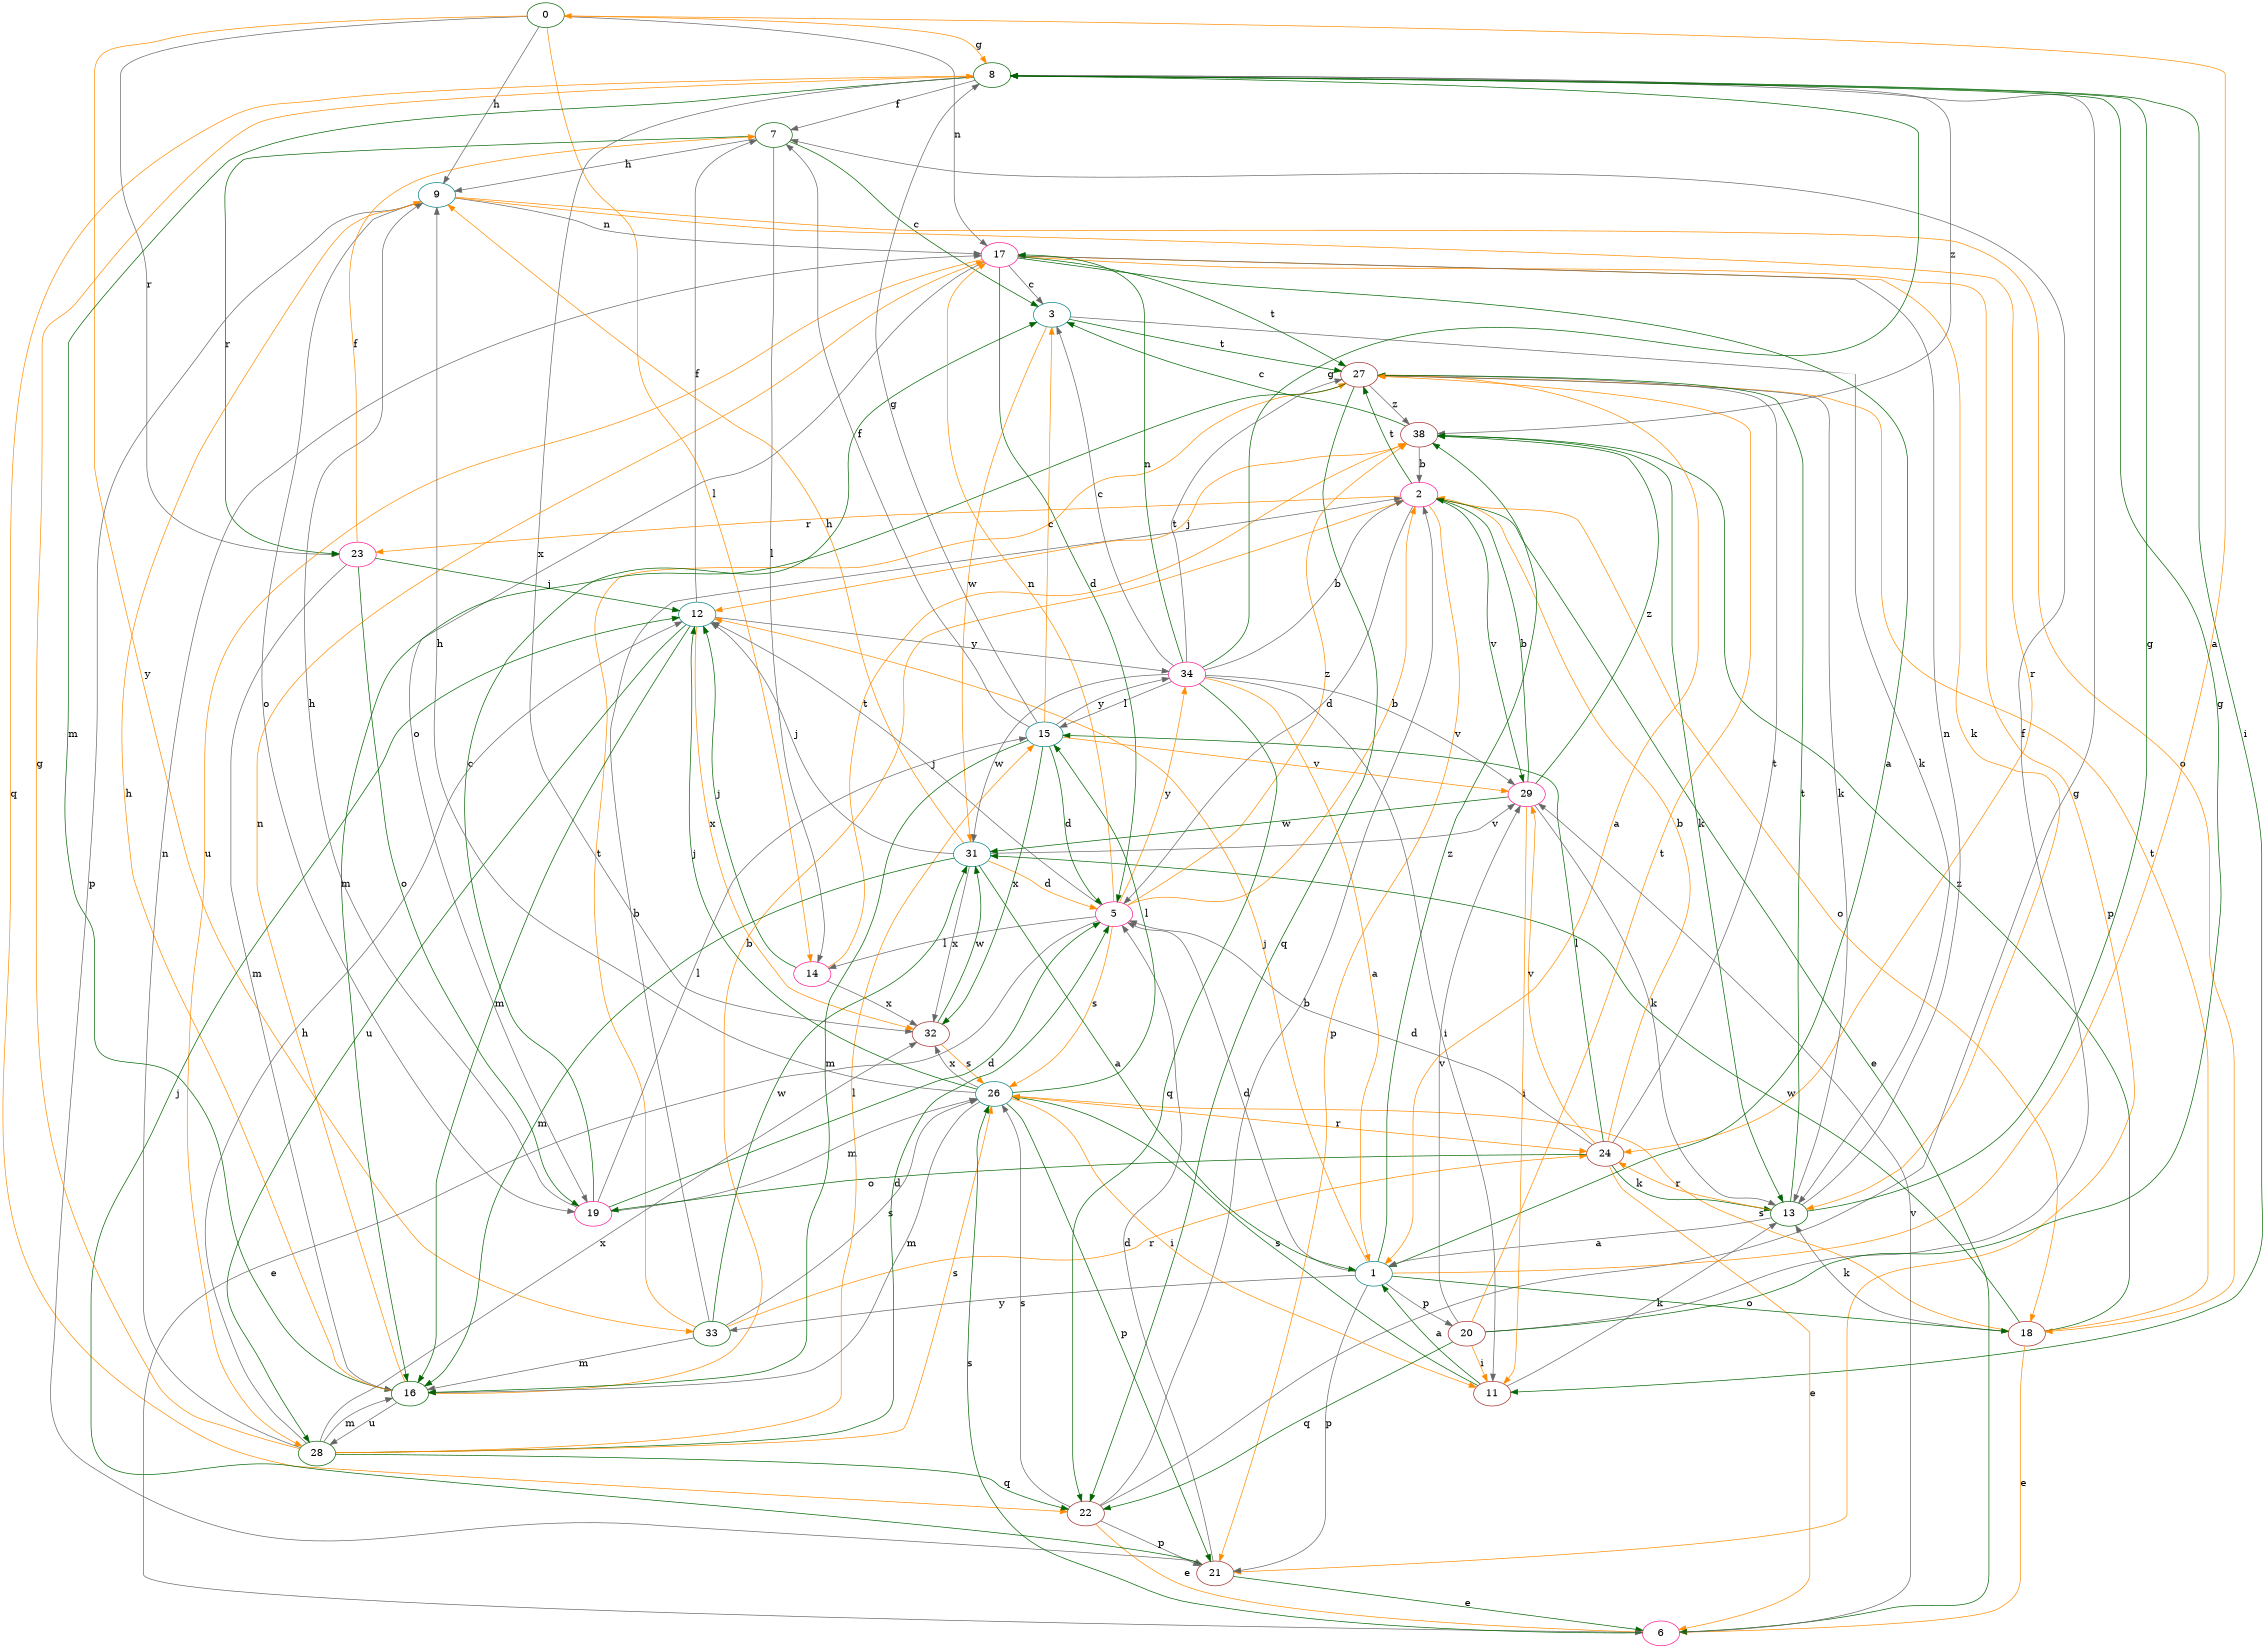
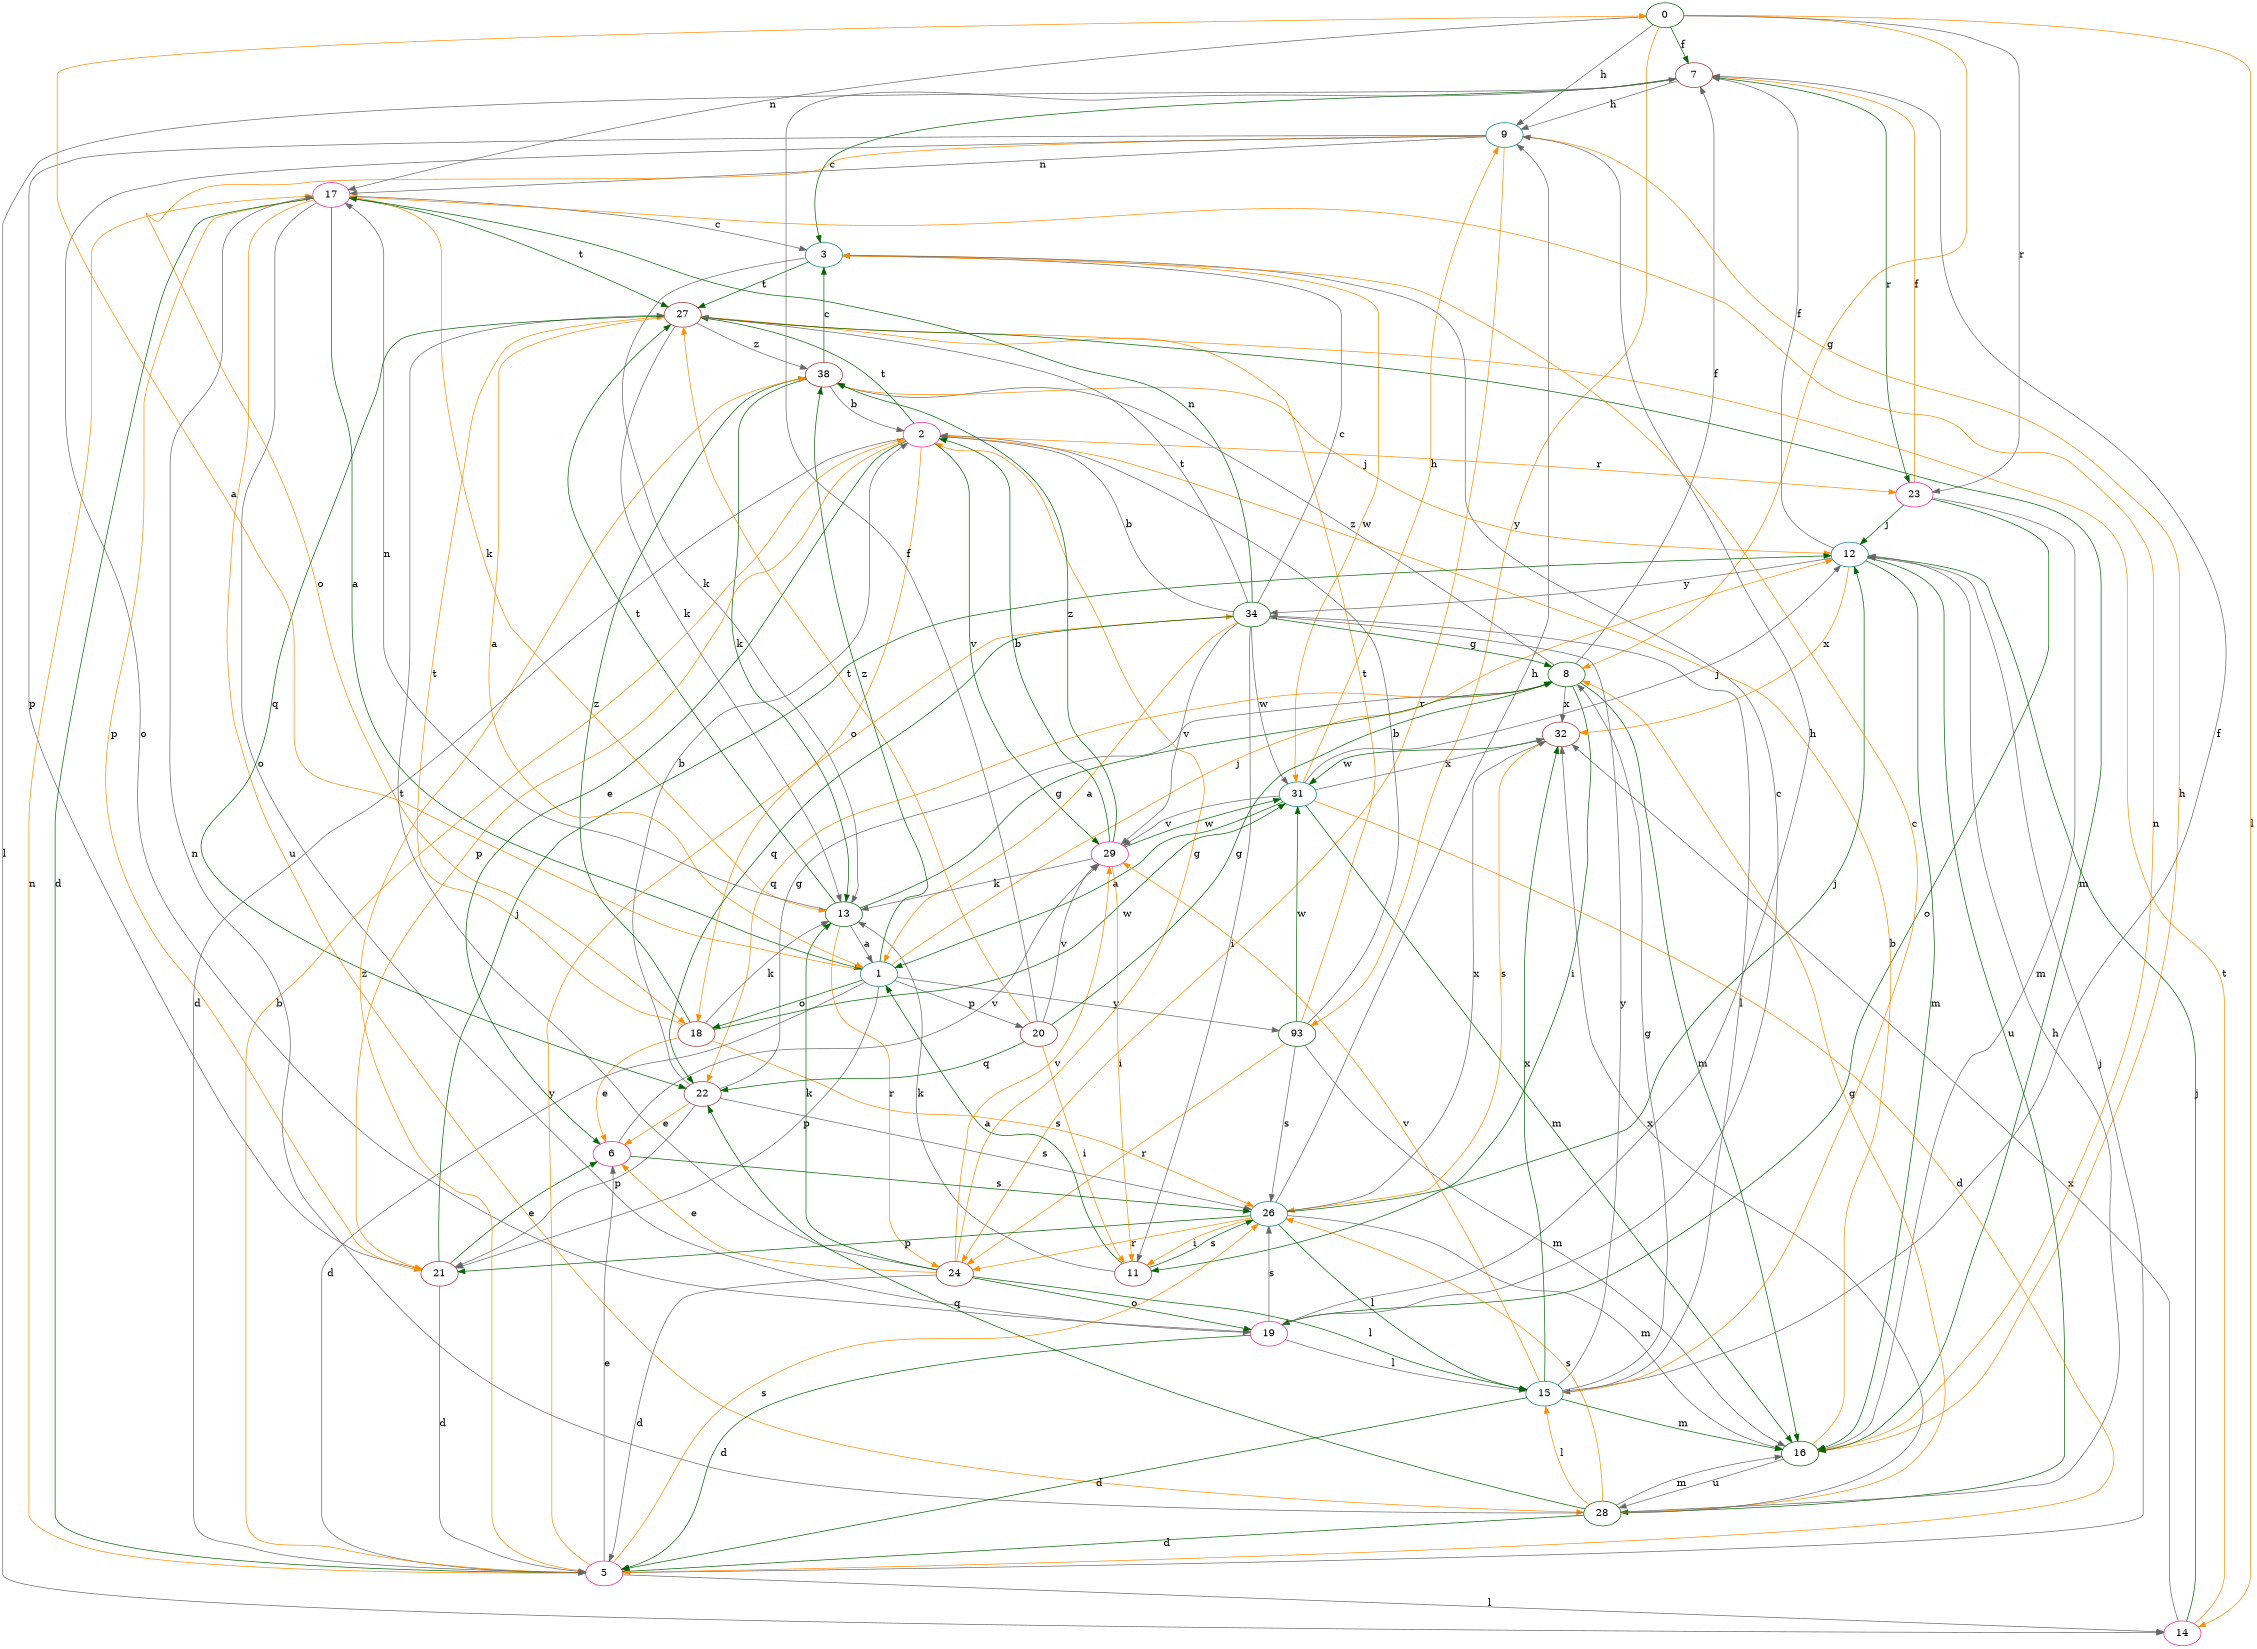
edge "0" -> "7": added, label "f"
node "7": color darkgreen -> brown
edge "14" -> "38": now "14" -> "27"
edge "19" -> "3": color darkgreen -> gray40
node "34": color deeppink -> darkgreen
edge "24" -> "2": label "b" -> "g"
edge "19" -> "26": label "m" -> "s"
node "33": label "33" -> "93"
